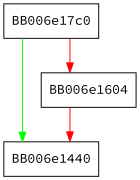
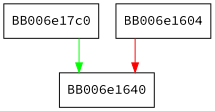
edge "BB006e17c0" -> "BB006e1604": removed
node "BB006e1440": label "BB006e1440" -> "BB006e1640"
